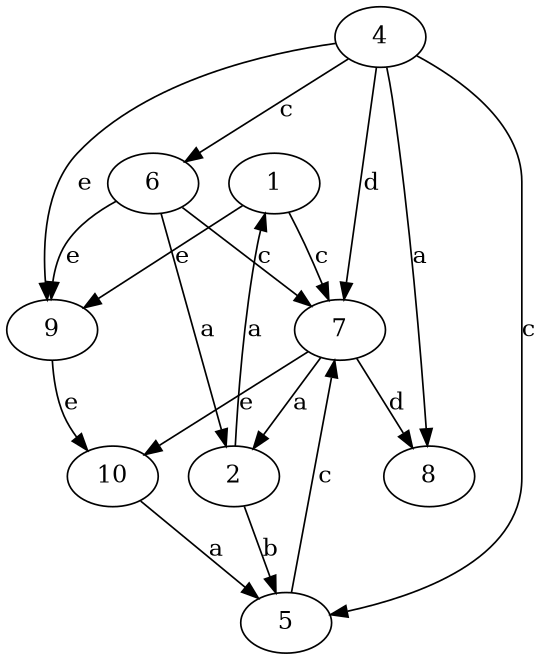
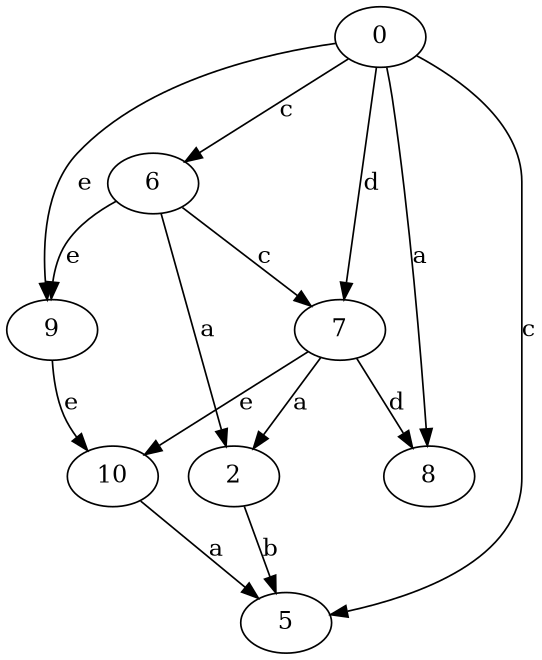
node "4": label "4" -> "0"
node "1": removed
edge "5" -> "7": removed, label "c"
